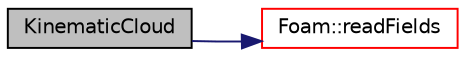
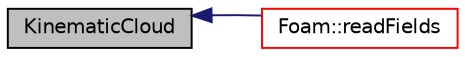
edge "KinematicCloud" -> "Foam::readFields": reversed
